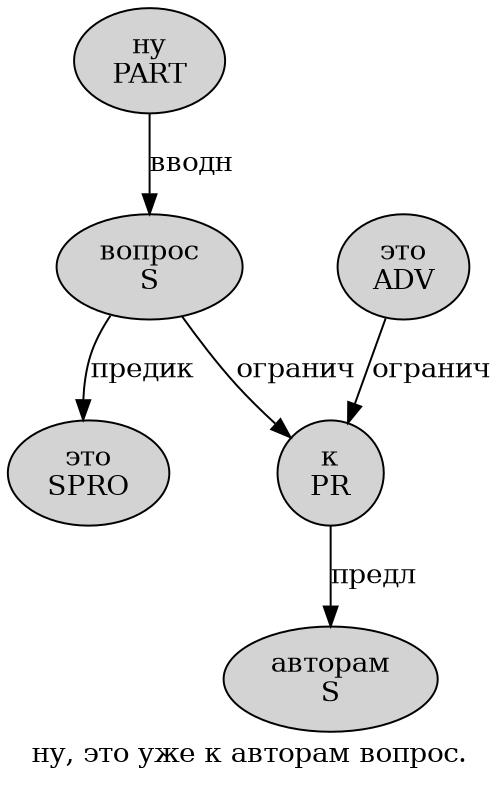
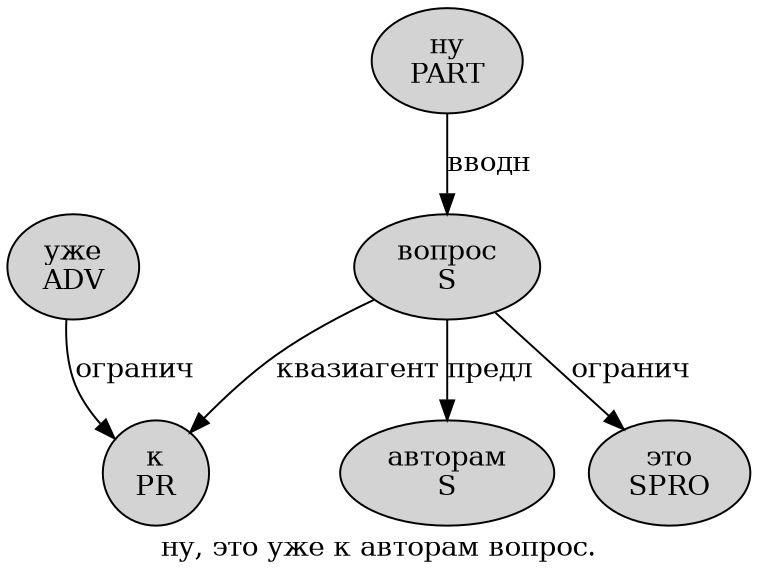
node "это ADV": label "это ADV" -> "уже ADV"
edge "вопрос S" -> "это SPRO": label "предик" -> "огранич"
edge "вопрос S" -> "к PR": label "огранич" -> "квазиагент"
edge "к PR" -> "авторам S": now "вопрос S" -> "авторам S"
